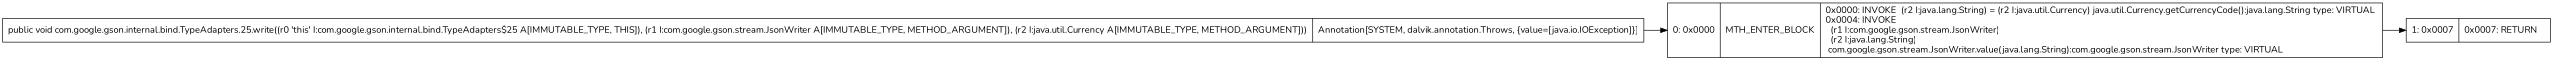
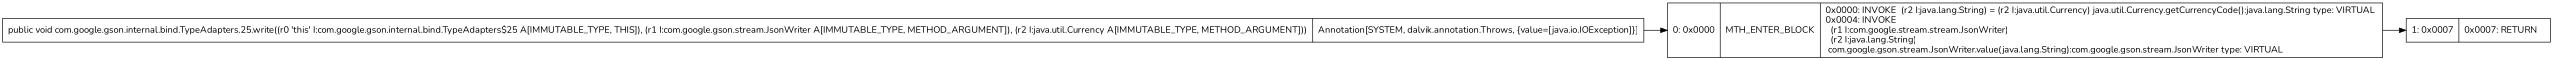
node "0: 0x0000": text "(r1 I:com.google.gson.stream.JsonWriter)" -> "(r1 I:com.google.stream.stream.JsonWriter)"
